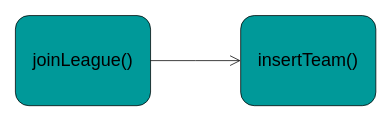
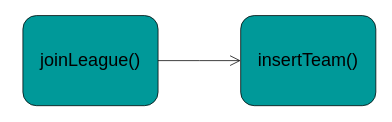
node "joinLeague()": moved (83, 60) -> (90, 60)
